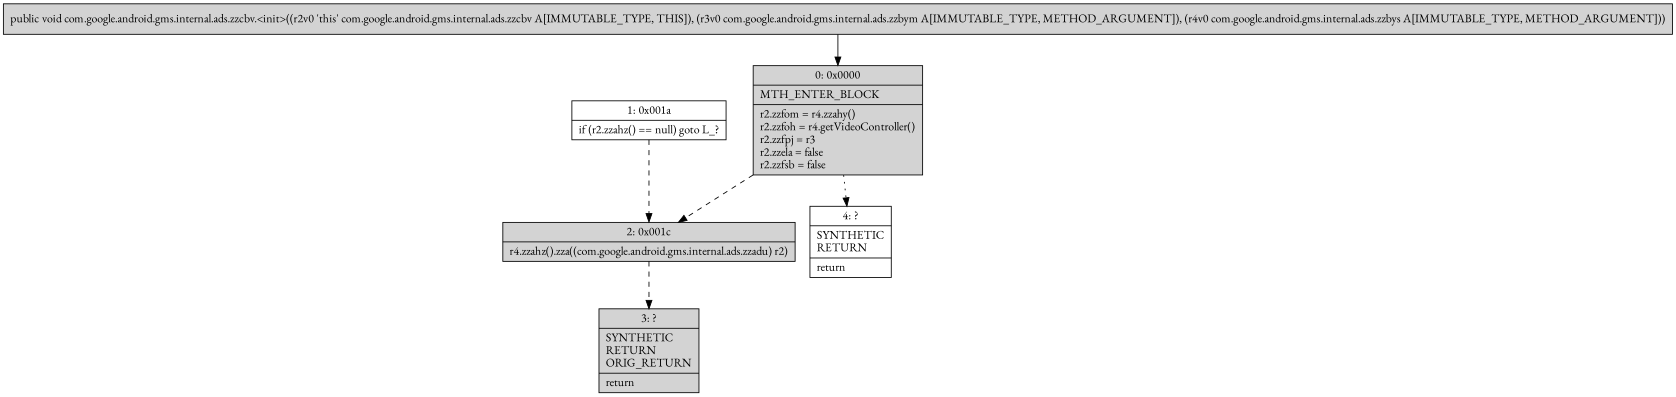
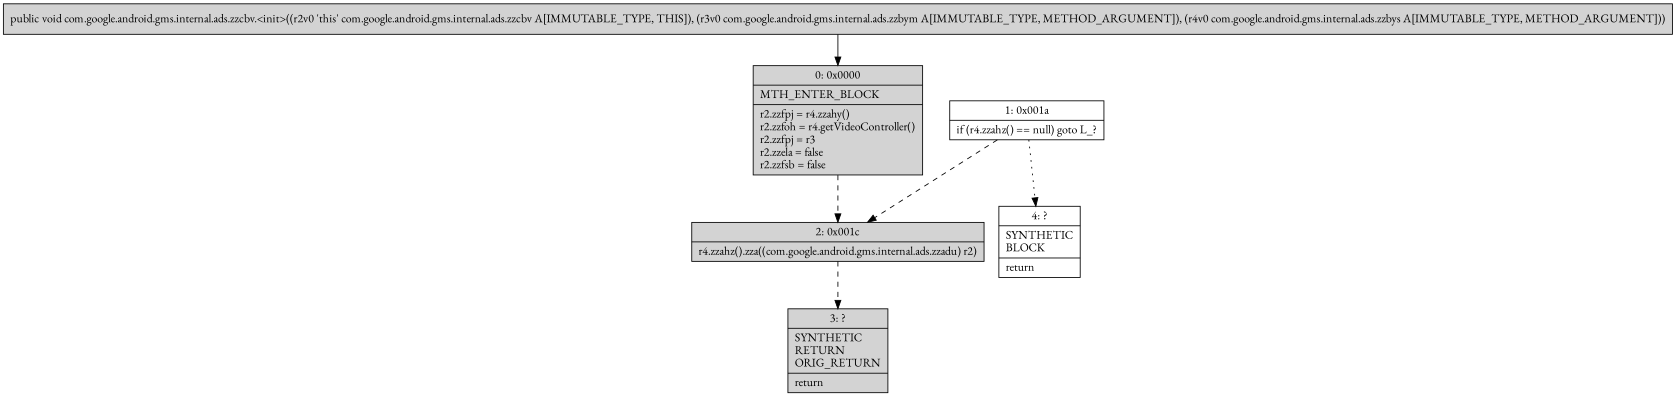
node "0: 0x0000": text "r2.zzfom = r4.zzahy()" -> "r2.zzfpj = r4.zzahy()"
node "1: 0x001a": text "if (r2.zzahz() == null) goto L_?" -> "if (r4.zzahz() == null) goto L_?"
edge "0: 0x0000" -> "4: ?": now "1: 0x001a" -> "4: ?"
node "4: ?": text "RETURN" -> "BLOCK"
